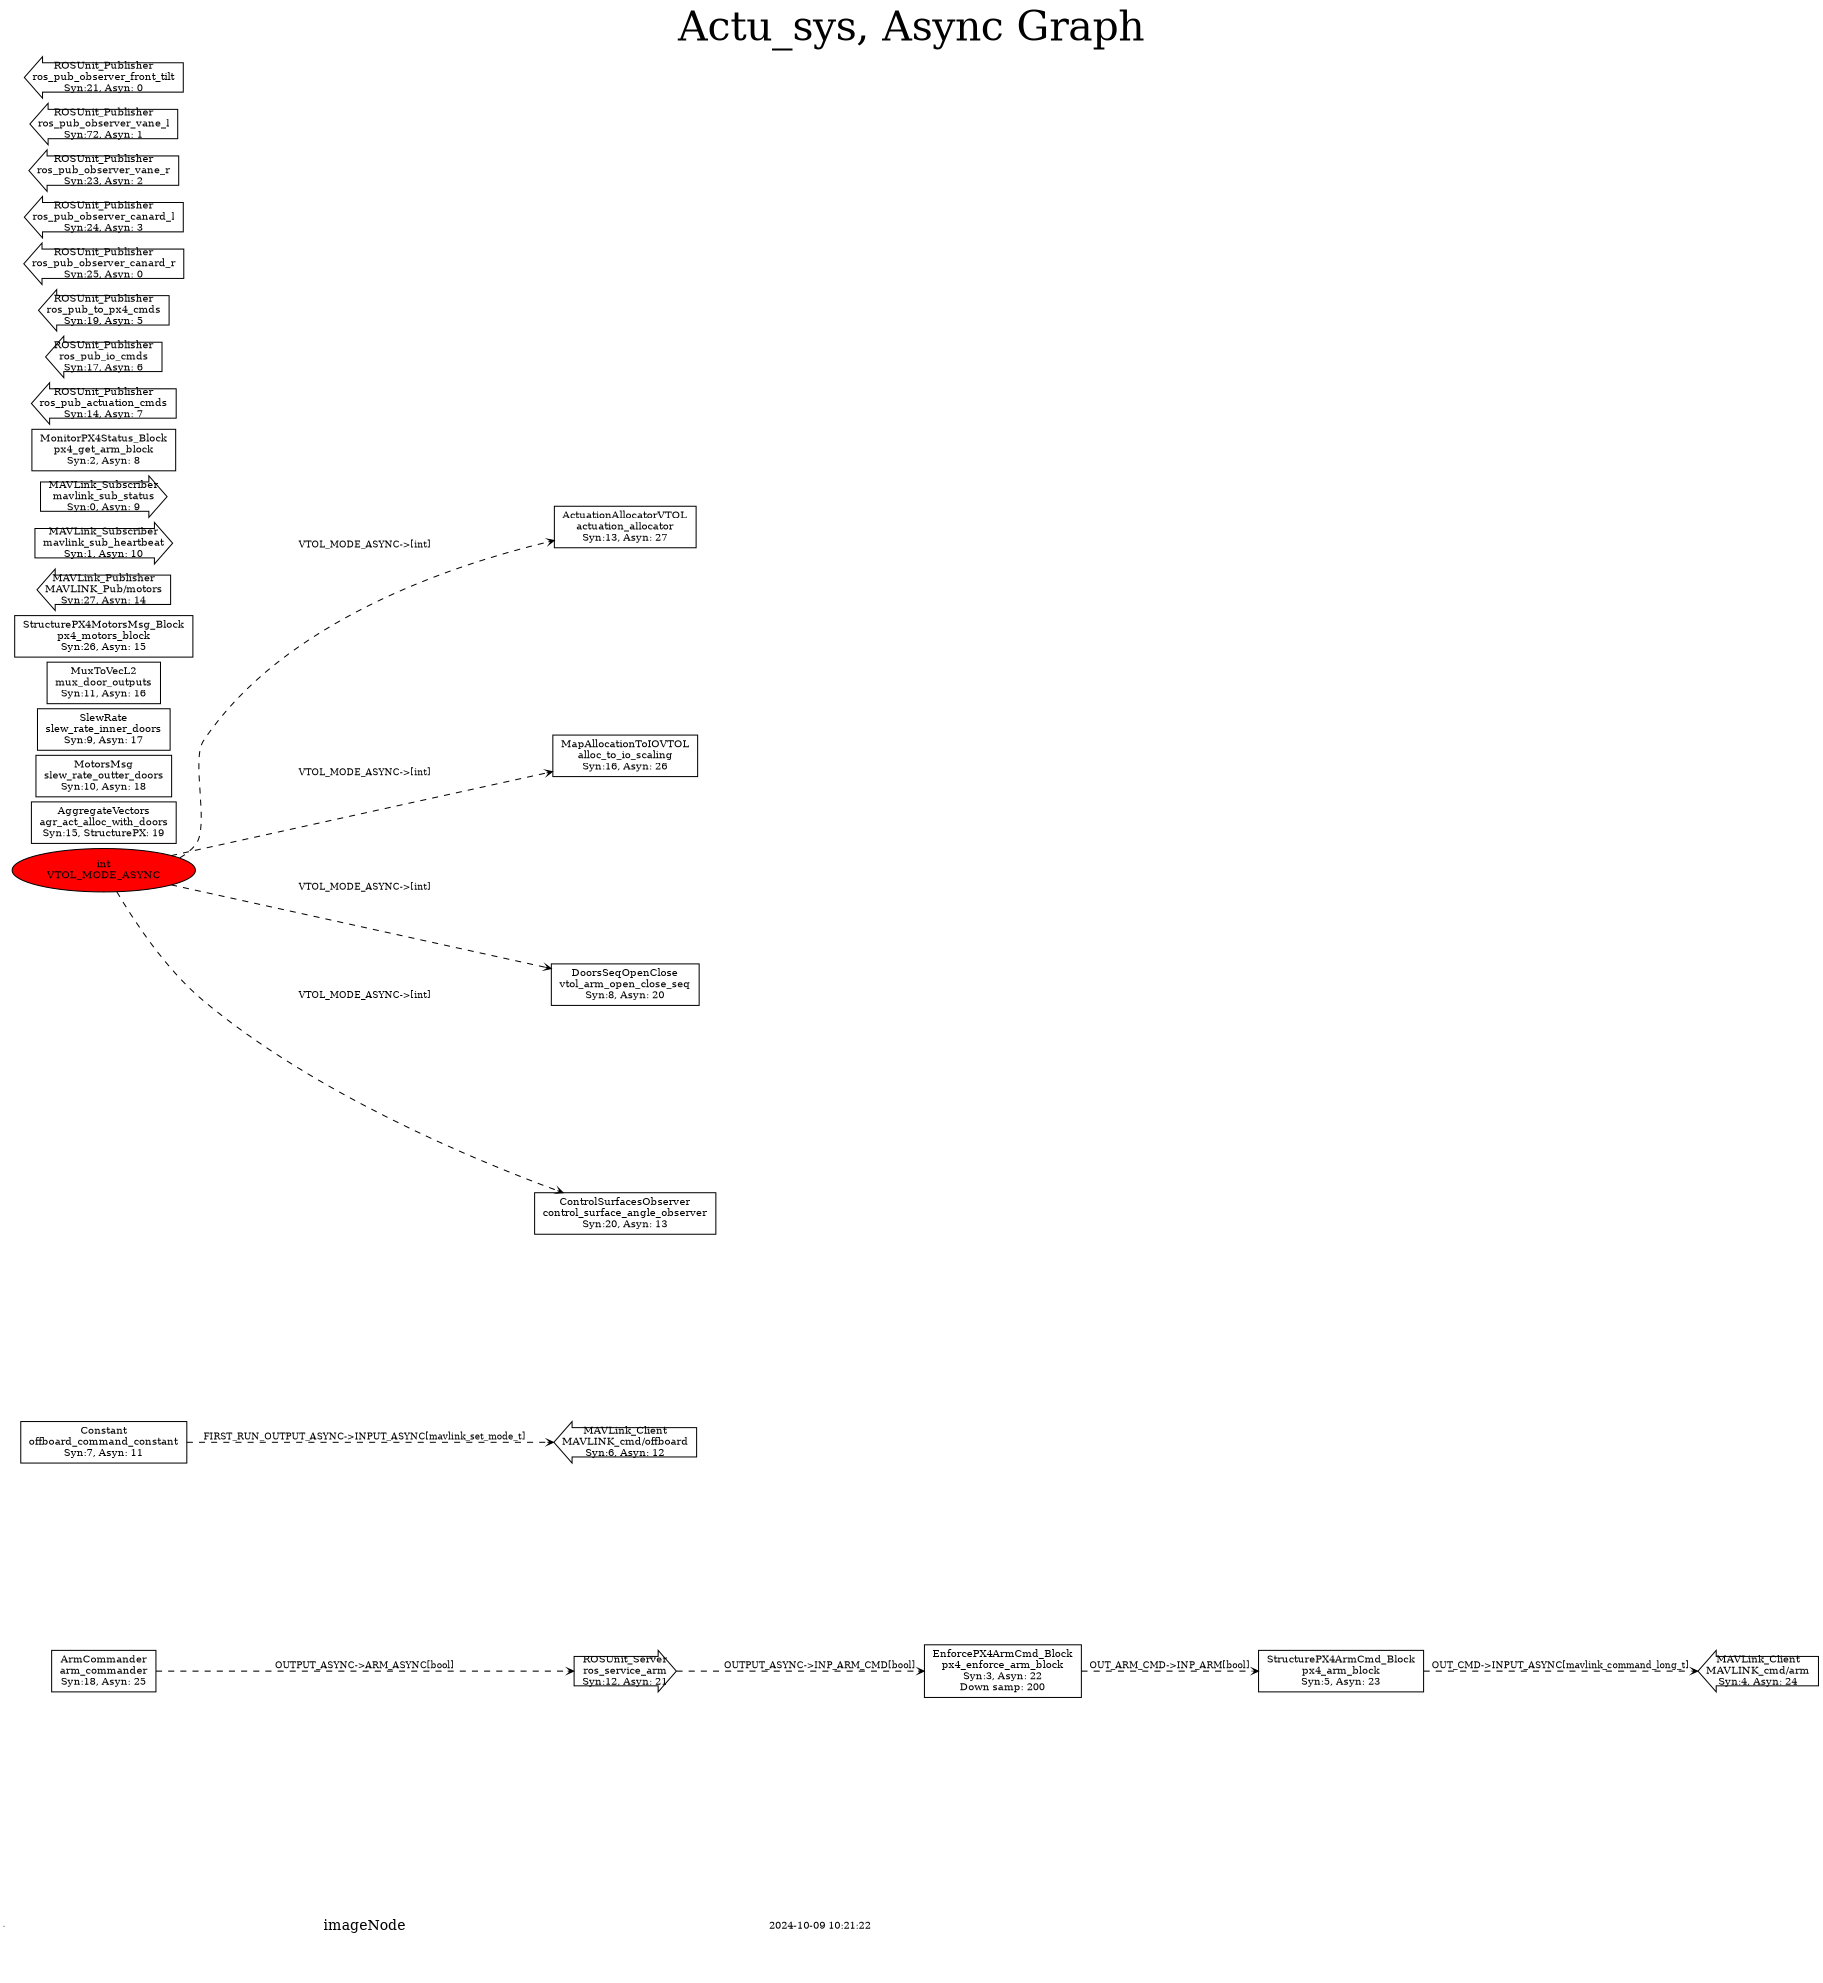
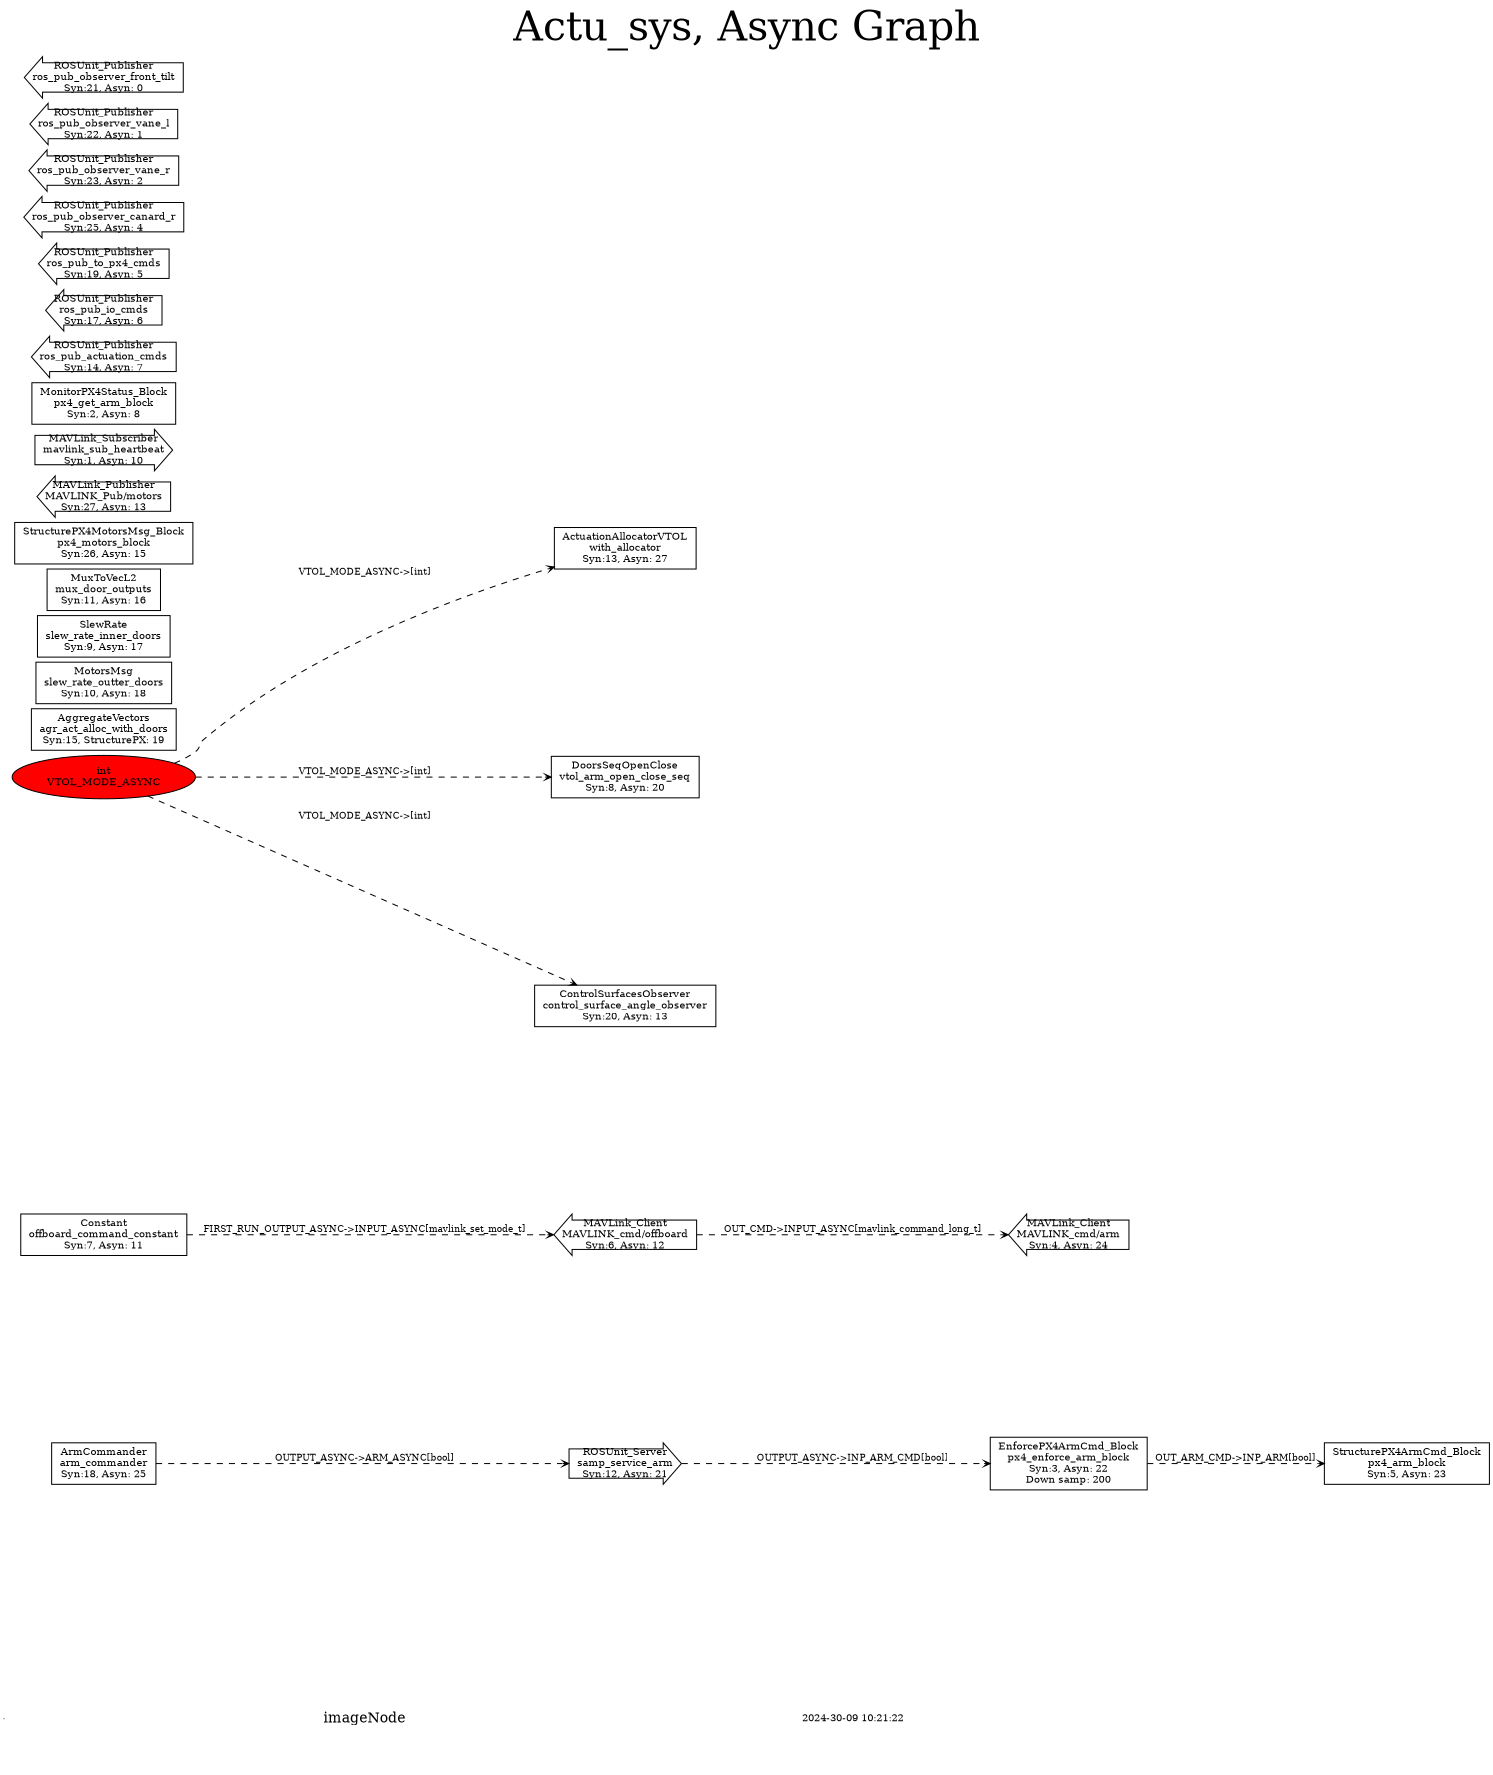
node "ROSUnit_Publisher ros_pub_observer_vane_l Syn:72, Asyn: 1": label "ROSUnit_Publisher ros_pub_observer_vane_l Syn:72, Asyn: 1" -> "ROSUnit_Publisher ros_pub_observer_vane_l Syn:22, Asyn: 1"
node "ROSUnit_Publisher ros_pub_observer_canard_l Syn:24, Asyn: 3": removed
node "ROSUnit_Publisher ros_pub_observer_canard_r Syn:25, Asyn: 0": label "ROSUnit_Publisher ros_pub_observer_canard_r Syn:25, Asyn: 0" -> "ROSUnit_Publisher ros_pub_observer_canard_r Syn:25, Asyn: 4"
node "MAVLink_Subscriber mavlink_sub_status Syn:0, Asyn: 9": removed
node "ActuationAllocatorVTOL actuation_allocator Syn:13, Asyn: 27": label "ActuationAllocatorVTOL actuation_allocator Syn:13, Asyn: 27" -> "ActuationAllocatorVTOL with_allocator Syn:13, Asyn: 27"
node "MAVLink_Publisher MAVLINK_Pub/motors Syn:27, Asyn: 14": label "MAVLink_Publisher MAVLINK_Pub/motors Syn:27, Asyn: 14" -> "MAVLink_Publisher MAVLINK_Pub/motors Syn:27, Asyn: 13"
node "MapAllocationToIOVTOL alloc_to_io_scaling Syn:16, Asyn: 26": removed
node "ROSUnit_Server ros_service_arm Syn:12, Asyn: 21": label "ROSUnit_Server ros_service_arm Syn:12, Asyn: 21" -> "ROSUnit_Server samp_service_arm Syn:12, Asyn: 21"
edge "StructurePX4ArmCmd_Block px4_arm_block Syn:5, Asyn: 23" -> "MAVLink_Client MAVLINK_cmd/arm Syn:4, Asyn: 24": now "MAVLink_Client MAVLINK_cmd/offboard Syn:6, Asyn: 12" -> "MAVLink_Client MAVLINK_cmd/arm Syn:4, Asyn: 24"
node "2024-10-09 10:21:22": label "2024-10-09 10:21:22" -> "2024-30-09 10:21:22"
